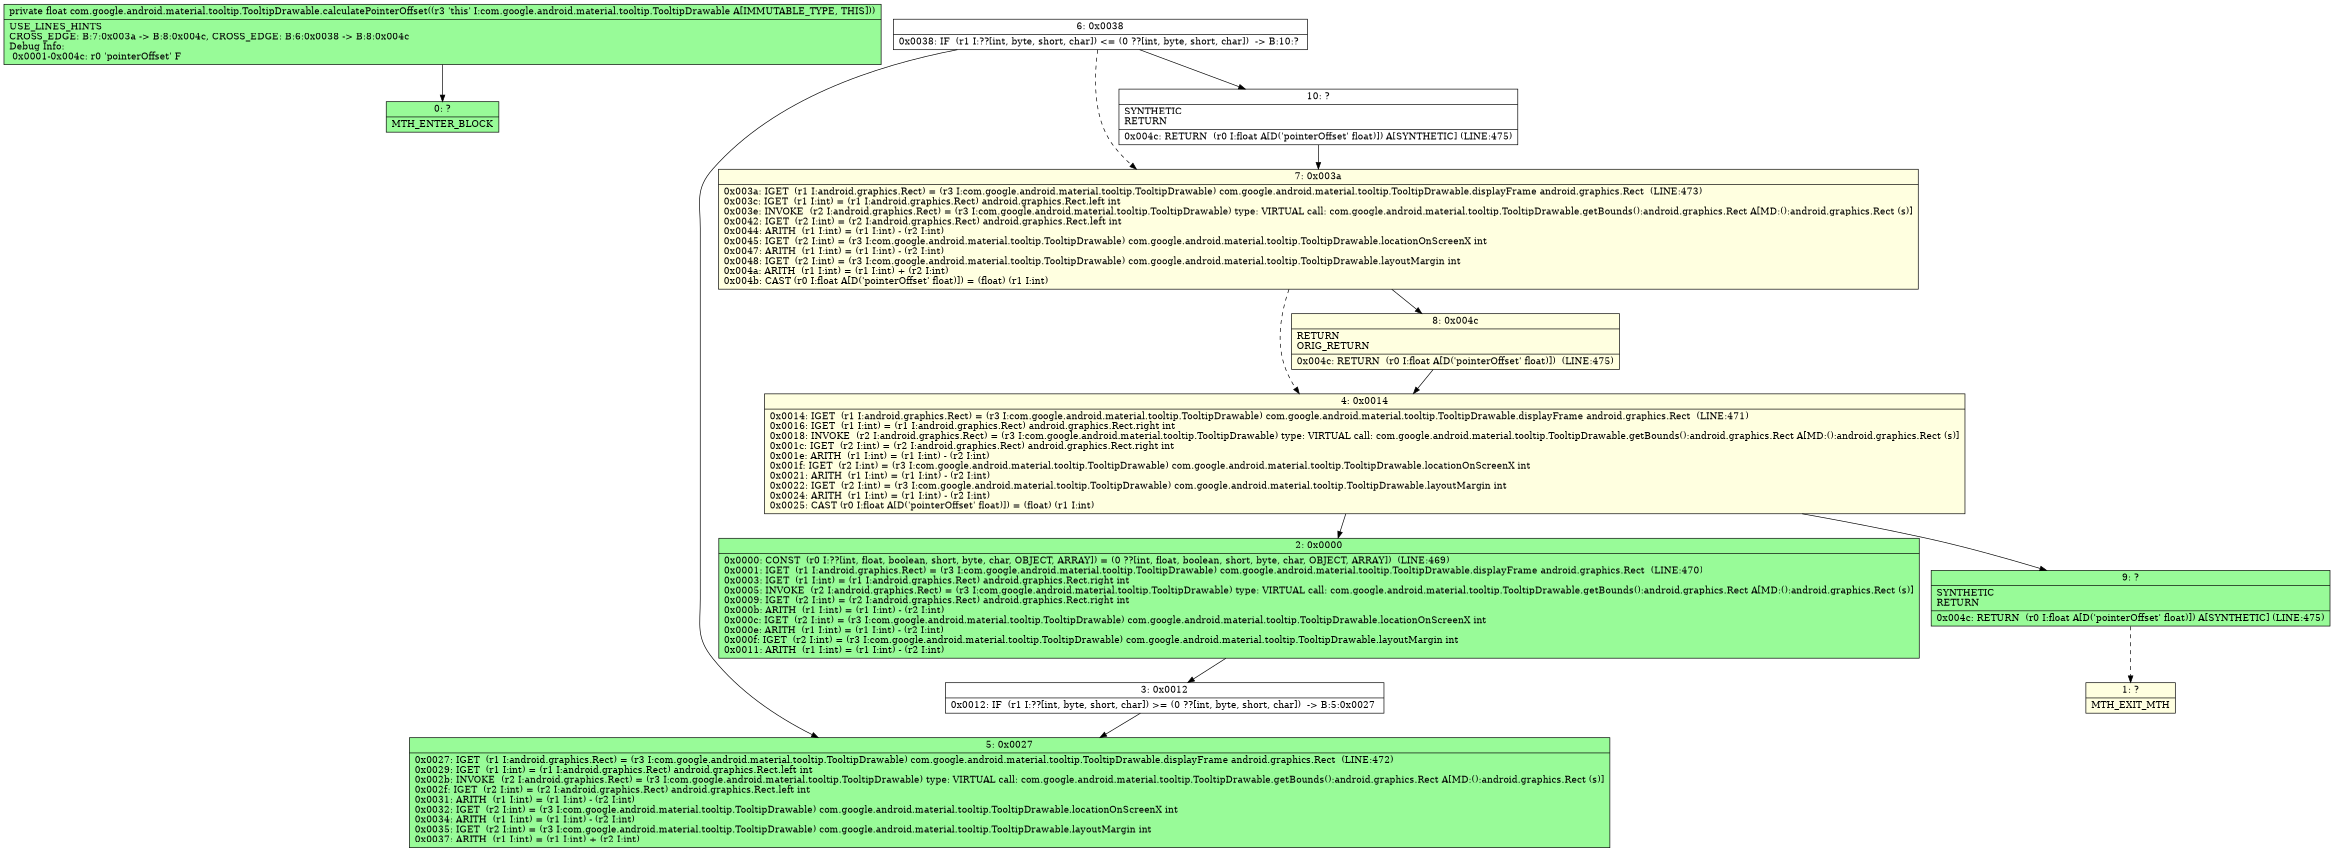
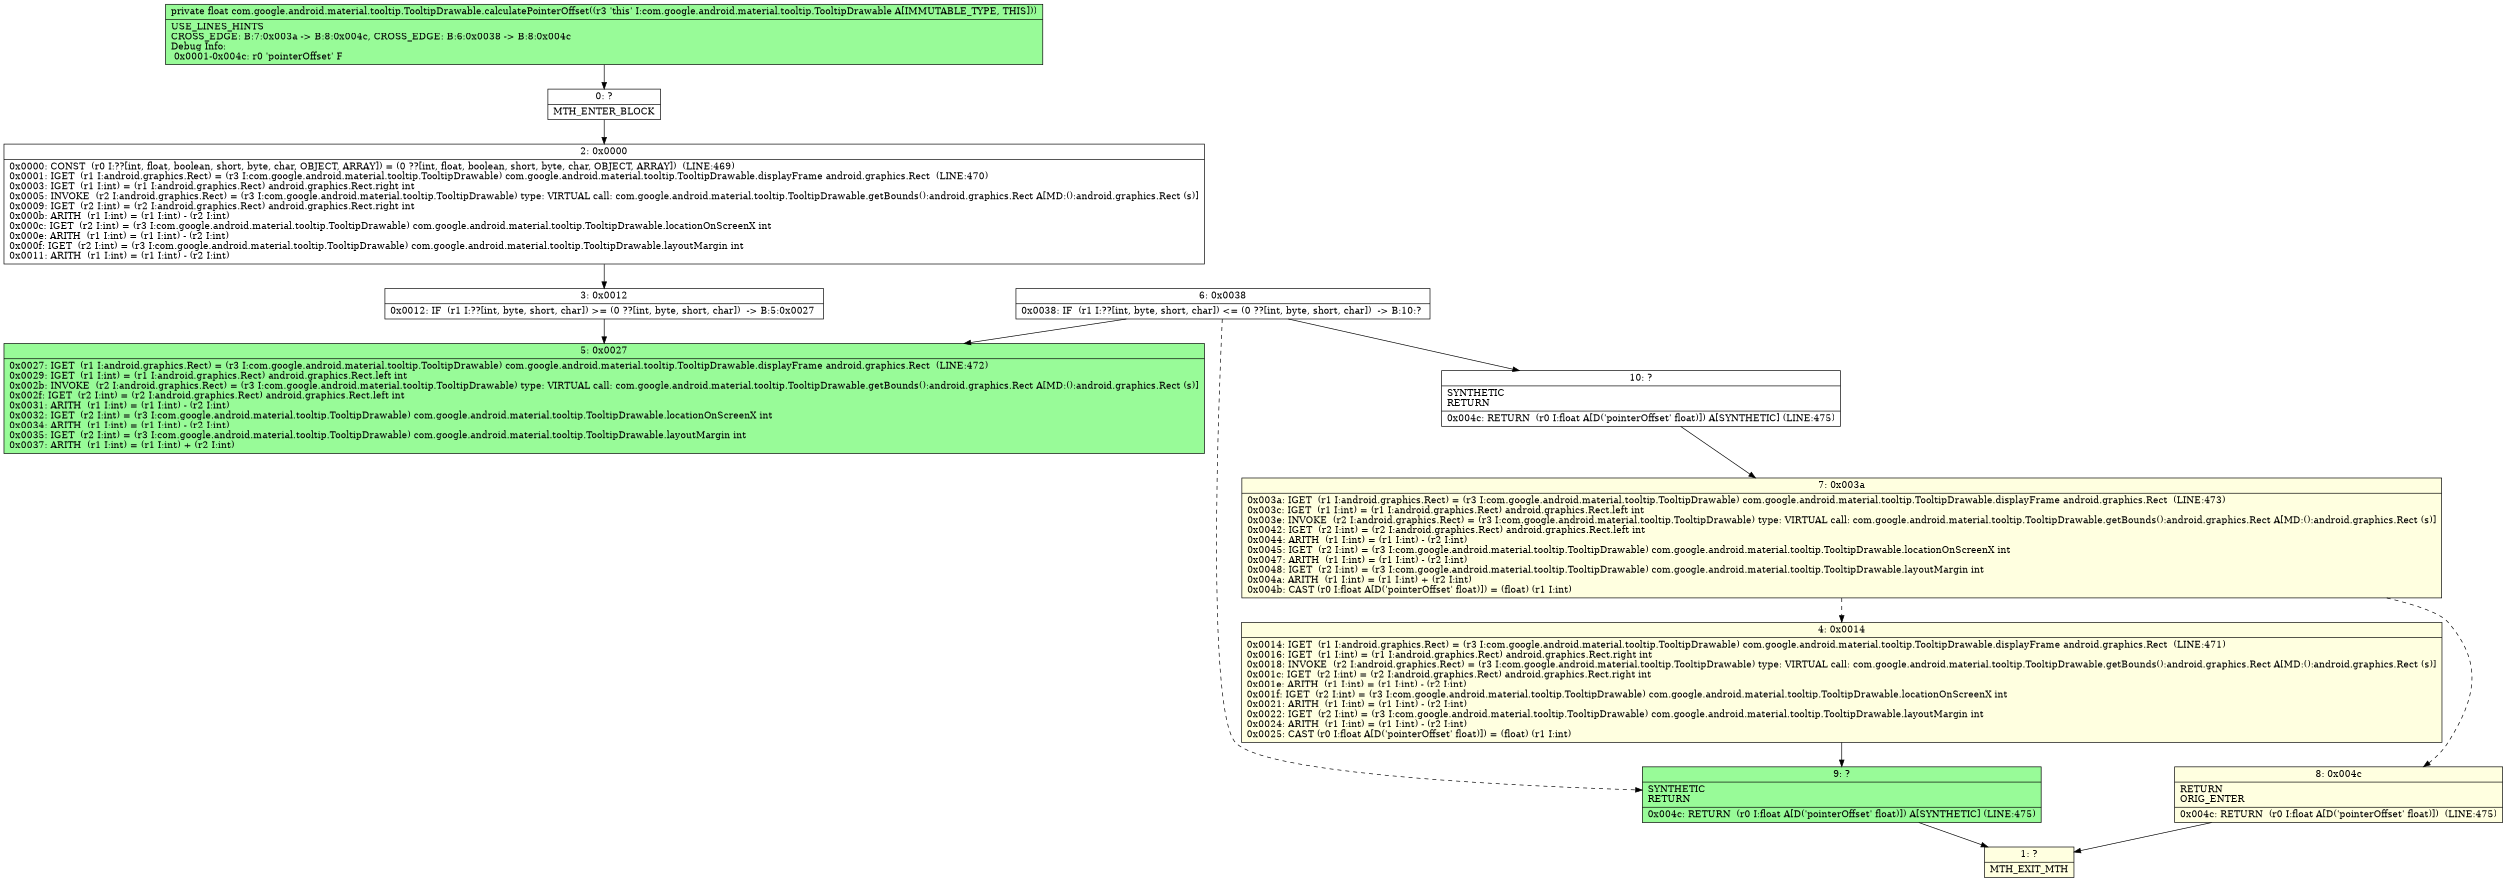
edge "6: 0x0038" -> "7: 0x003a": now "6: 0x0038" -> "9: ?"
node "0: ?": fillcolor palegreen -> white
edge "7: 0x003a" -> "8: 0x004c": style solid -> dashed
node "8: 0x004c": text "ORIG_RETURN" -> "ORIG_ENTER"
edge "8: 0x004c" -> "4: 0x0014": now "8: 0x004c" -> "1: ?"
edge "4: 0x0014" -> "2: 0x0000": now "0: ?" -> "2: 0x0000"
node "2: 0x0000": fillcolor palegreen -> white
edge "9: ?" -> "1: ?": style dashed -> solid
